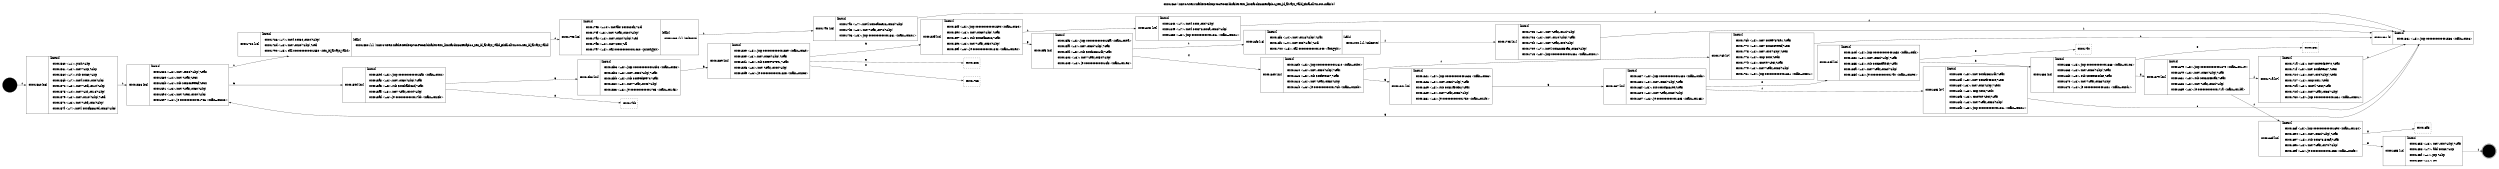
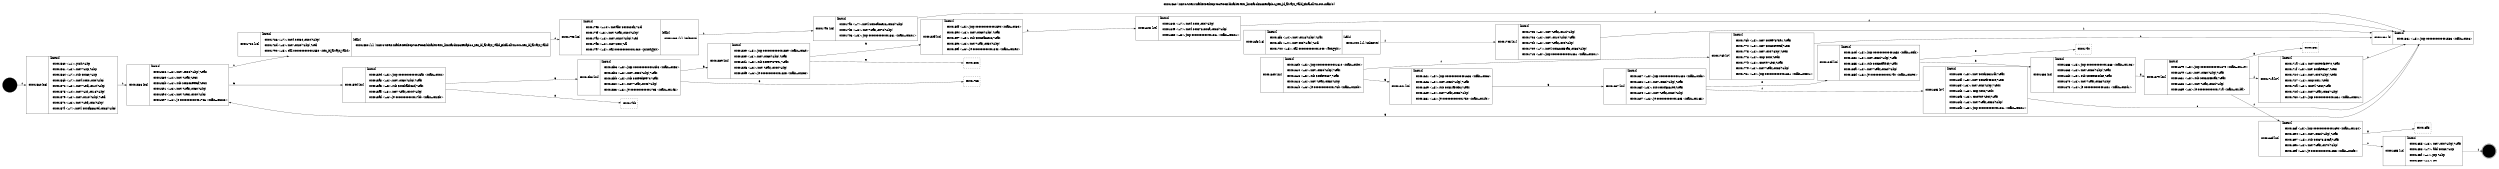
edge "0x401663 [22]" -> "0x401831": now "0x401679 [22]" -> "0x401831"
node "0x4015f5 [22]": removed
edge "0x4015c9 [22]" -> "0x401735": now "0x4015b3 [22]" -> "0x401735"
edge "0x40168f [22]" -> "0x401855 [12]": label " 8" -> " 1"
